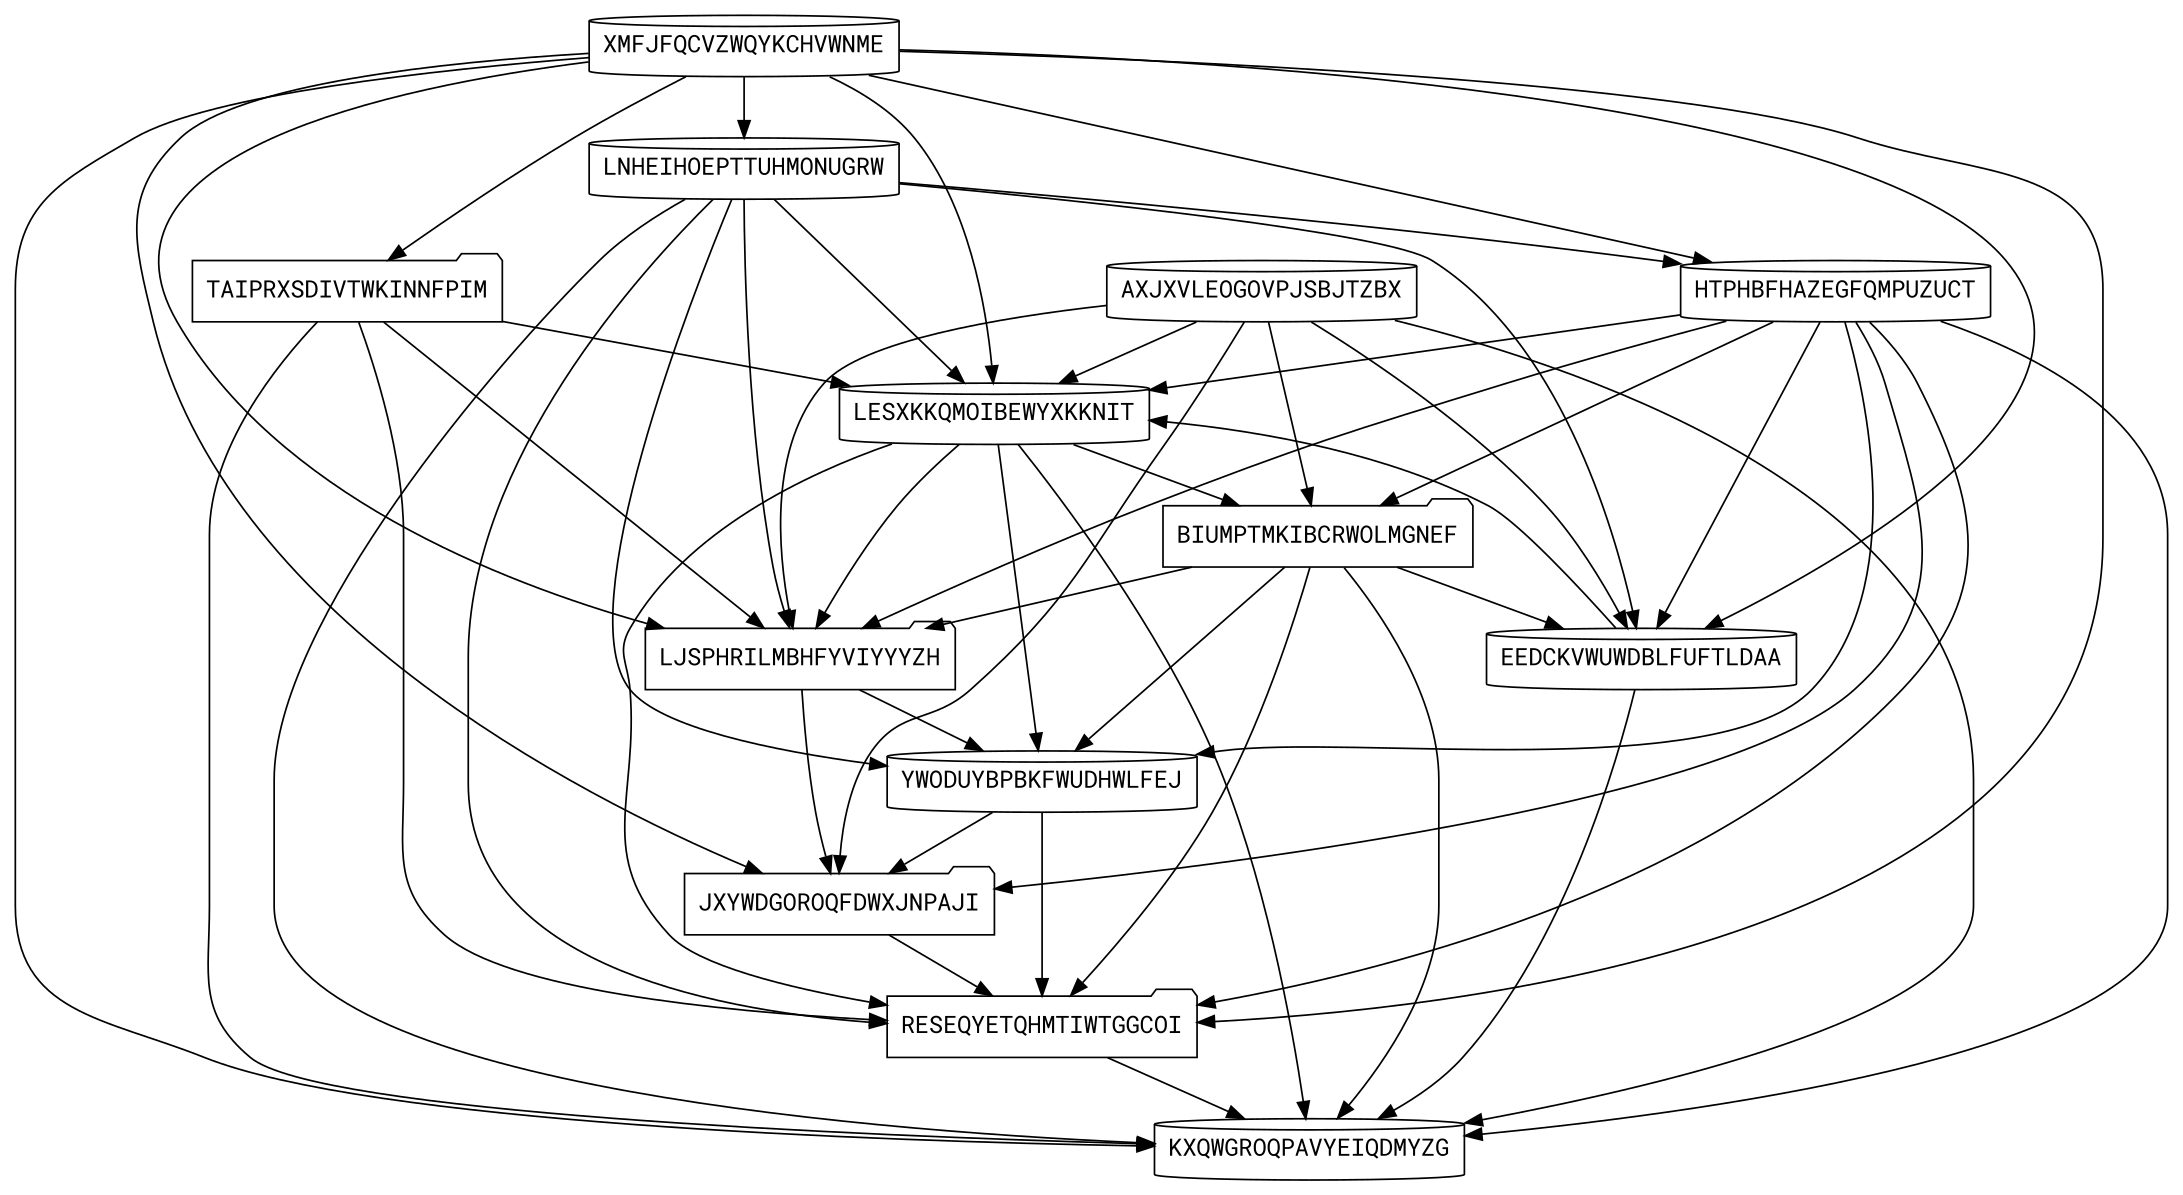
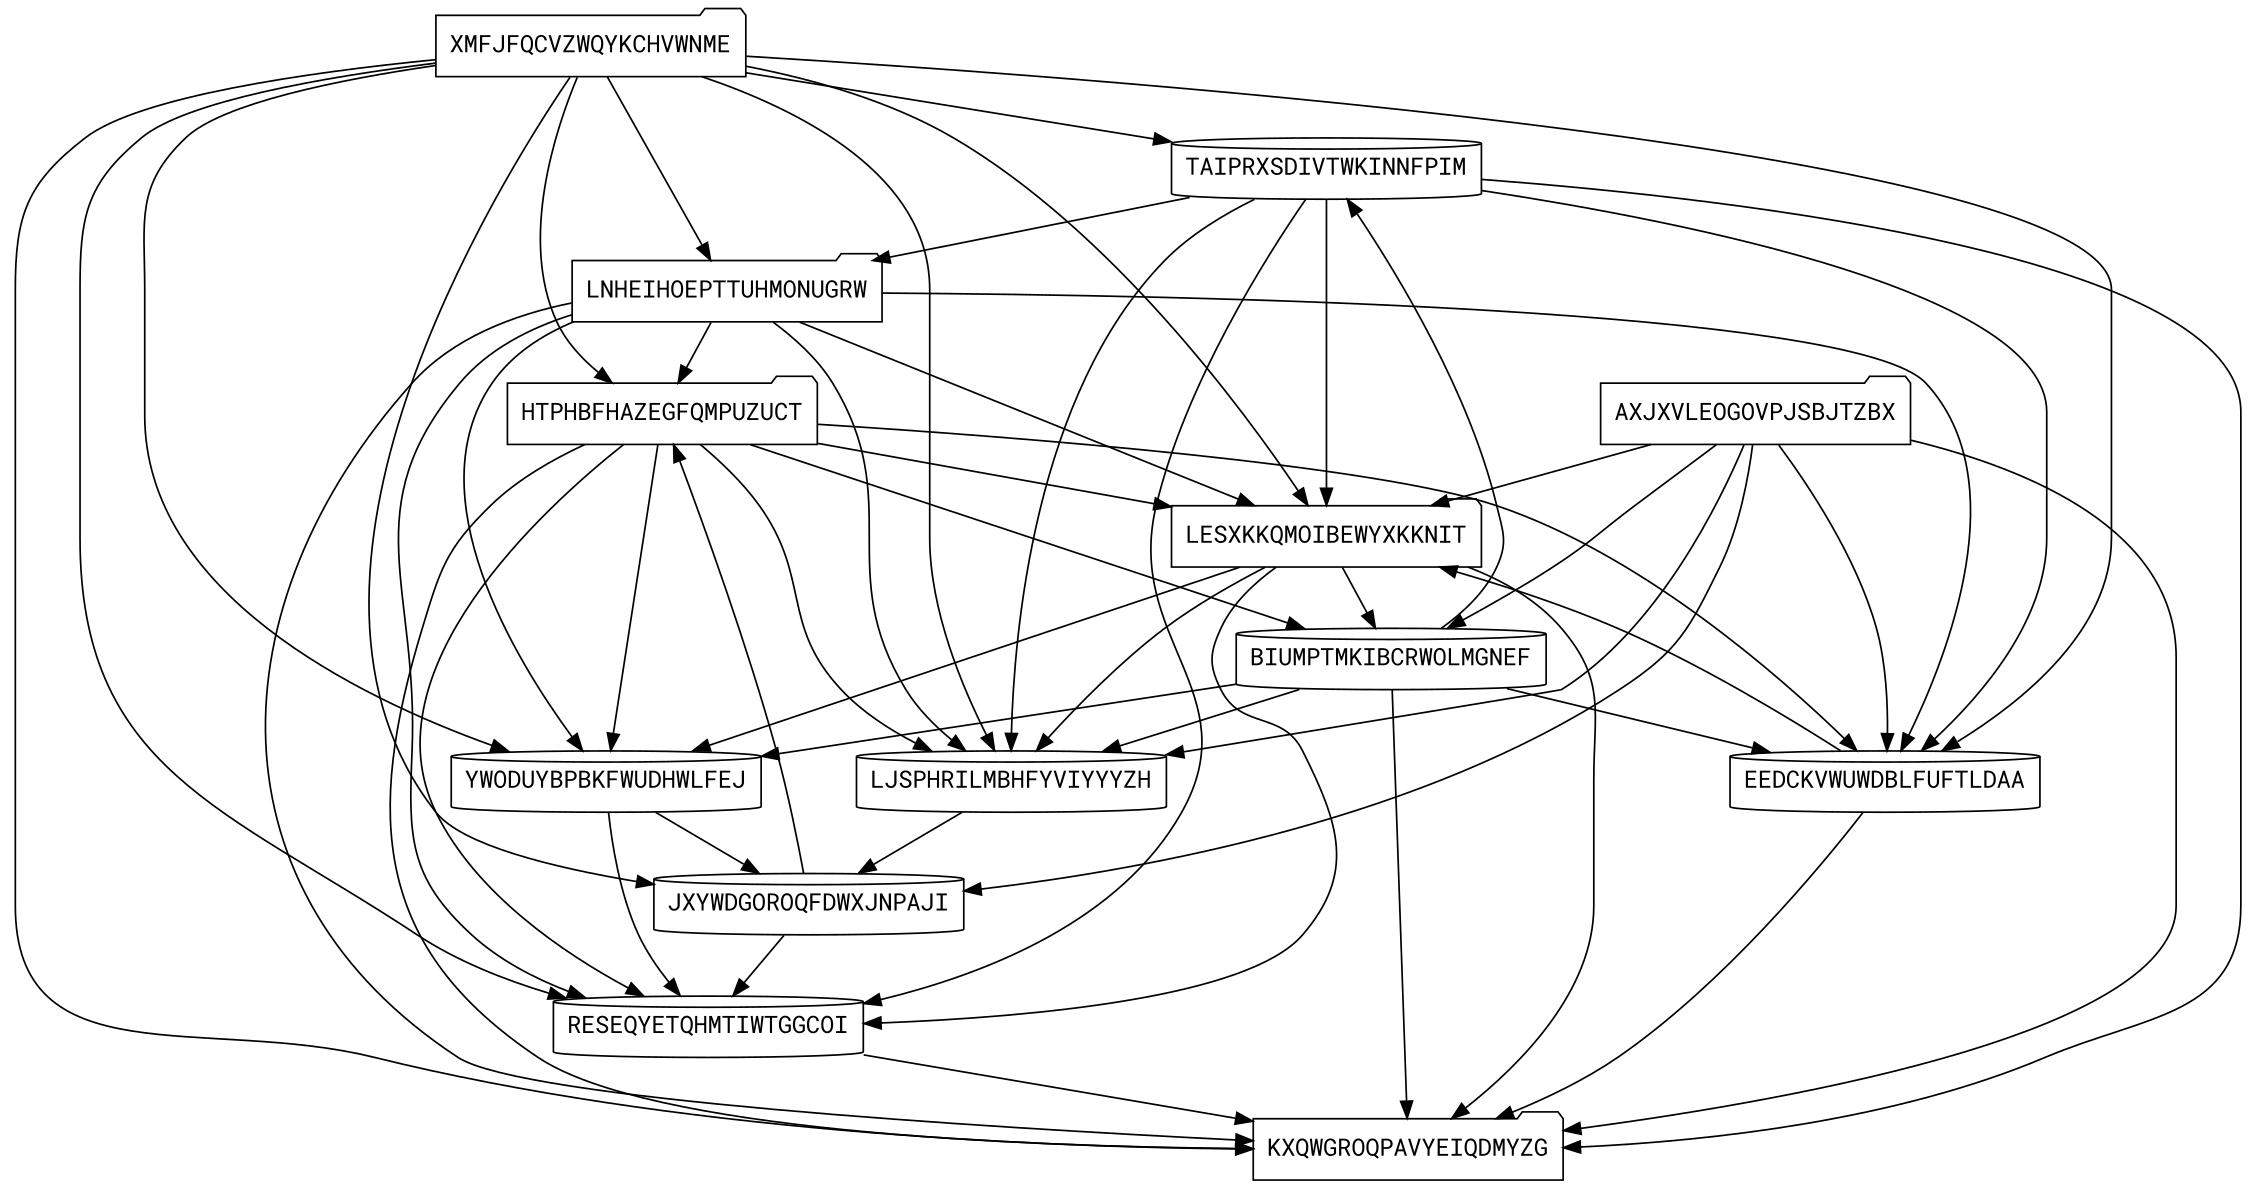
node "XMFJFQCVZWQYKCHVWNME": shape cylinder -> folder
node "LNHEIHOEPTTUHMONUGRW": shape cylinder -> folder
edge "TAIPRXSDIVTWKINNFPIM" -> "LNHEIHOEPTTUHMONUGRW": added
node "TAIPRXSDIVTWKINNFPIM": shape folder -> cylinder
node "AXJXVLEOGOVPJSBJTZBX": shape cylinder -> folder
node "HTPHBFHAZEGFQMPUZUCT": shape cylinder -> folder
edge "TAIPRXSDIVTWKINNFPIM" -> "EEDCKVWUWDBLFUFTLDAA": added
node "LESXKKQMOIBEWYXKKNIT": shape cylinder -> folder
node "BIUMPTMKIBCRWOLMGNEF": shape folder -> cylinder
node "LJSPHRILMBHFYVIYYYZH": shape folder -> cylinder
edge "LJSPHRILMBHFYVIYYYZH" -> "YWODUYBPBKFWUDHWLFEJ": now "XMFJFQCVZWQYKCHVWNME" -> "YWODUYBPBKFWUDHWLFEJ"
edge "HTPHBFHAZEGFQMPUZUCT" -> "JXYWDGOROQFDWXJNPAJI": reversed
edge "BIUMPTMKIBCRWOLMGNEF" -> "RESEQYETQHMTIWTGGCOI": now "BIUMPTMKIBCRWOLMGNEF" -> "TAIPRXSDIVTWKINNFPIM"
node "JXYWDGOROQFDWXJNPAJI": shape folder -> cylinder
node "RESEQYETQHMTIWTGGCOI": shape folder -> cylinder
node "KXQWGROQPAVYEIQDMYZG": shape cylinder -> folder
